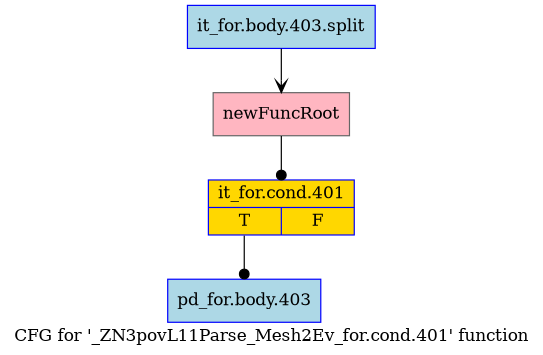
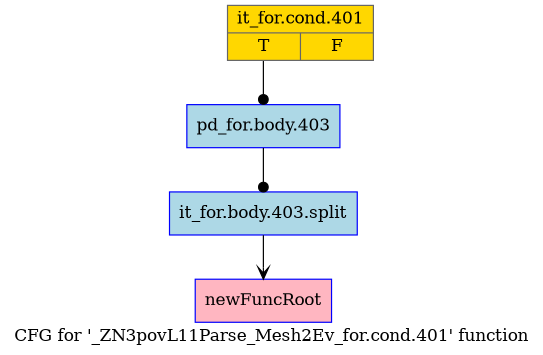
node "newFuncRoot": color gray40 -> blue
edge "newFuncRoot" -> "it_for.cond.401": removed
edge "pd_for.body.403" -> "it_for.body.403.split": added
node "it_for.cond.401": color blue -> gray40
